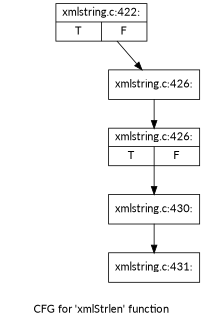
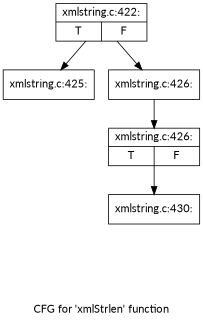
node "xmlstring.c:425:": added
node "xmlstring.c:431:": removed
